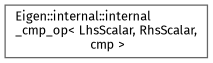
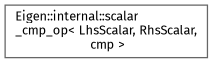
node "Eigen::internal::internal _cmp_op< LhsScalar, RhsScalar, cmp >": label "Eigen::internal::internal _cmp_op< LhsScalar, RhsScalar, cmp >" -> "Eigen::internal::scalar _cmp_op< LhsScalar, RhsScalar, cmp >"
